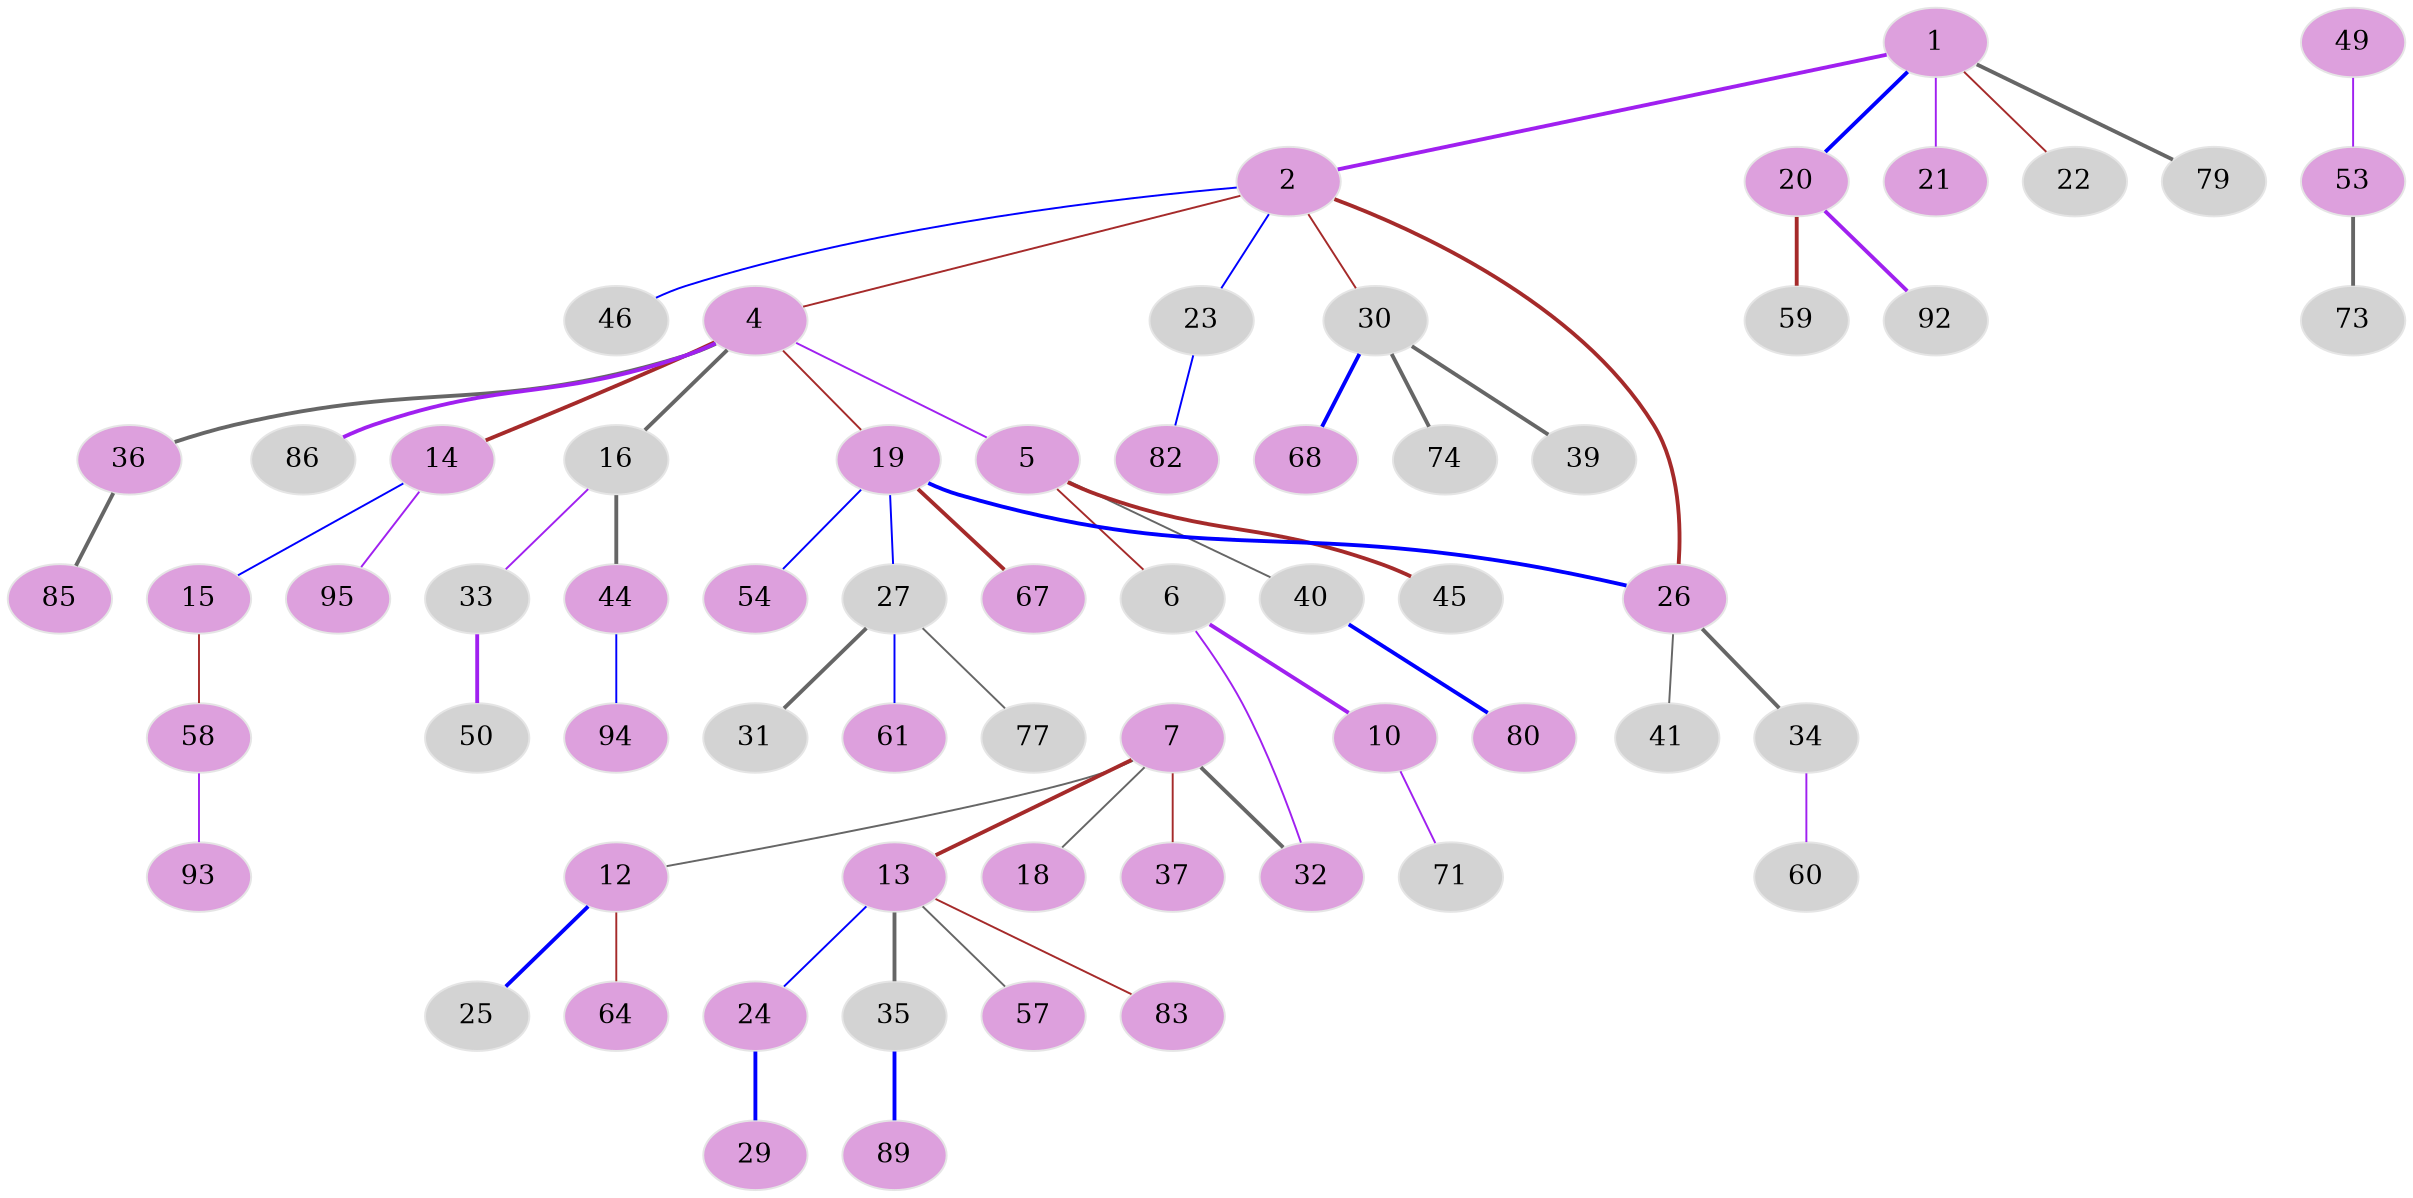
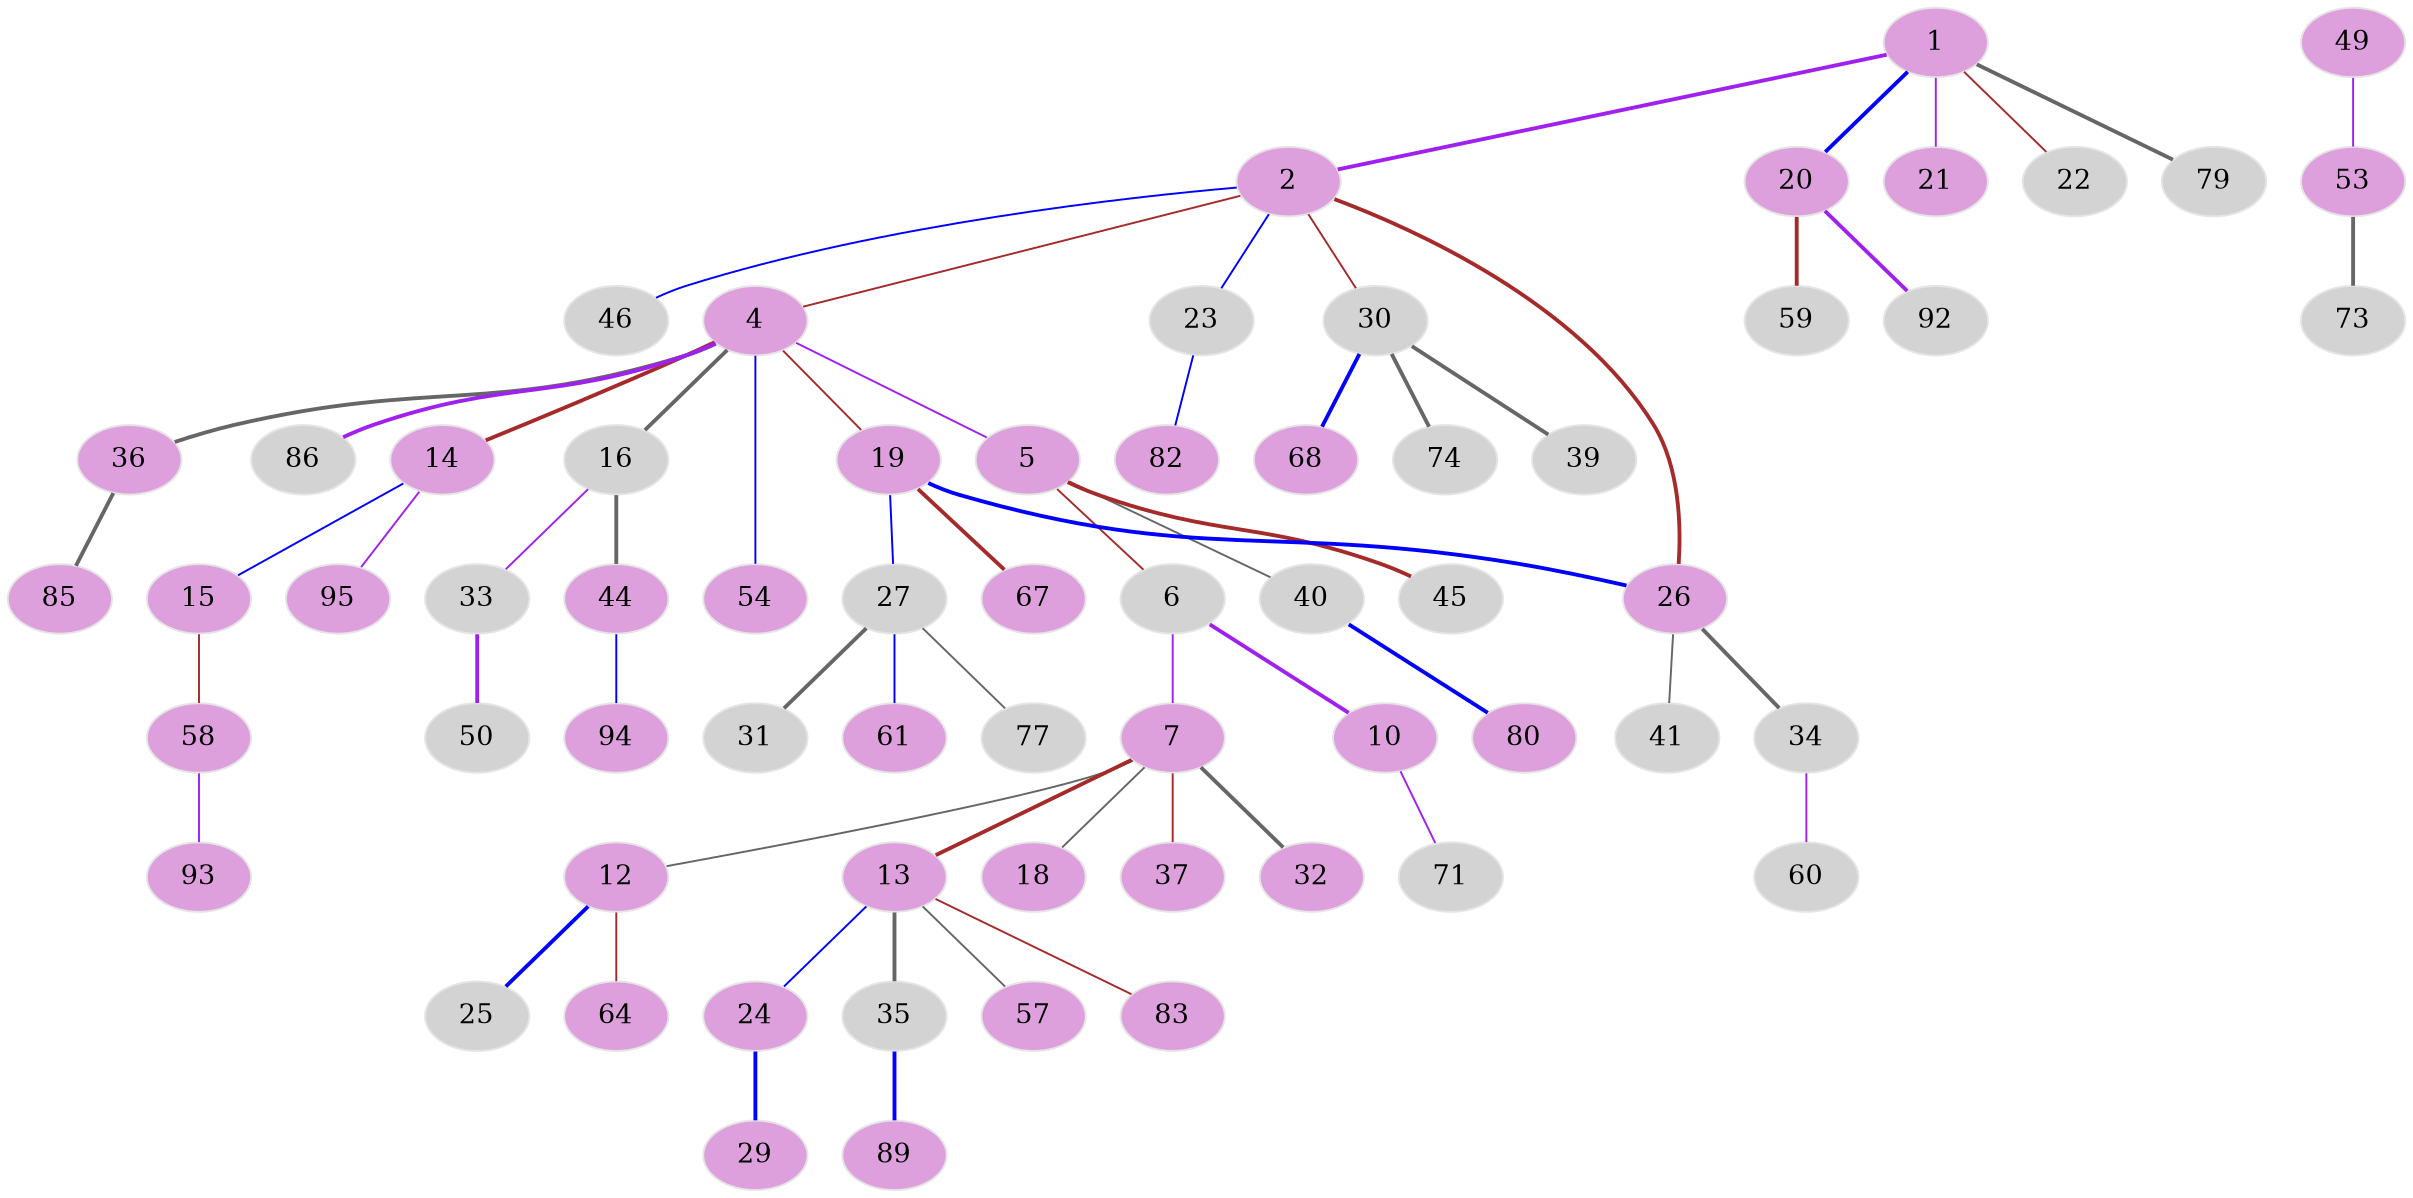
edge "19" -- "54": now "4" -- "54"
edge "6" -- "32": now "6" -- "7"
